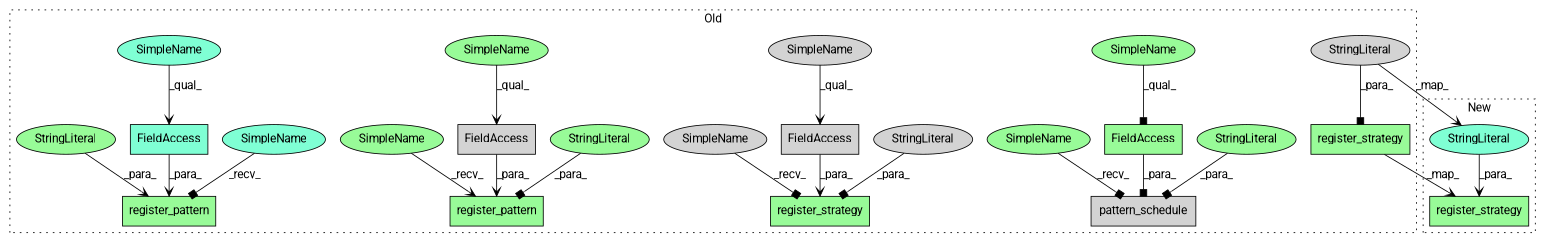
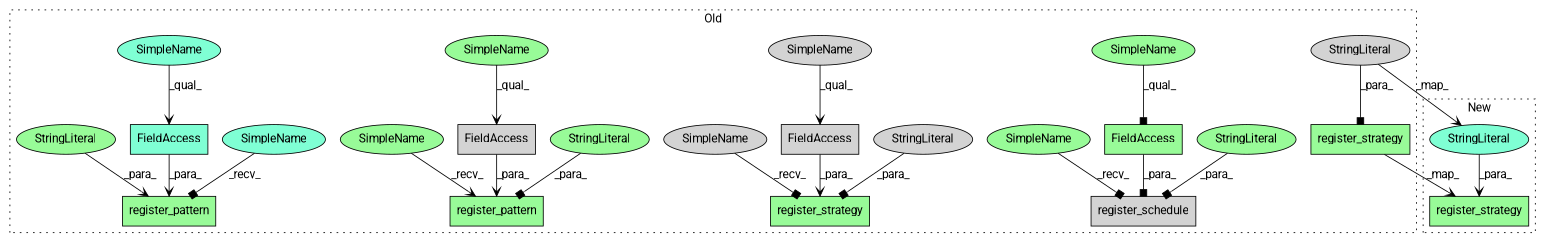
node "pattern_schedule": label "pattern_schedule" -> "register_schedule"
